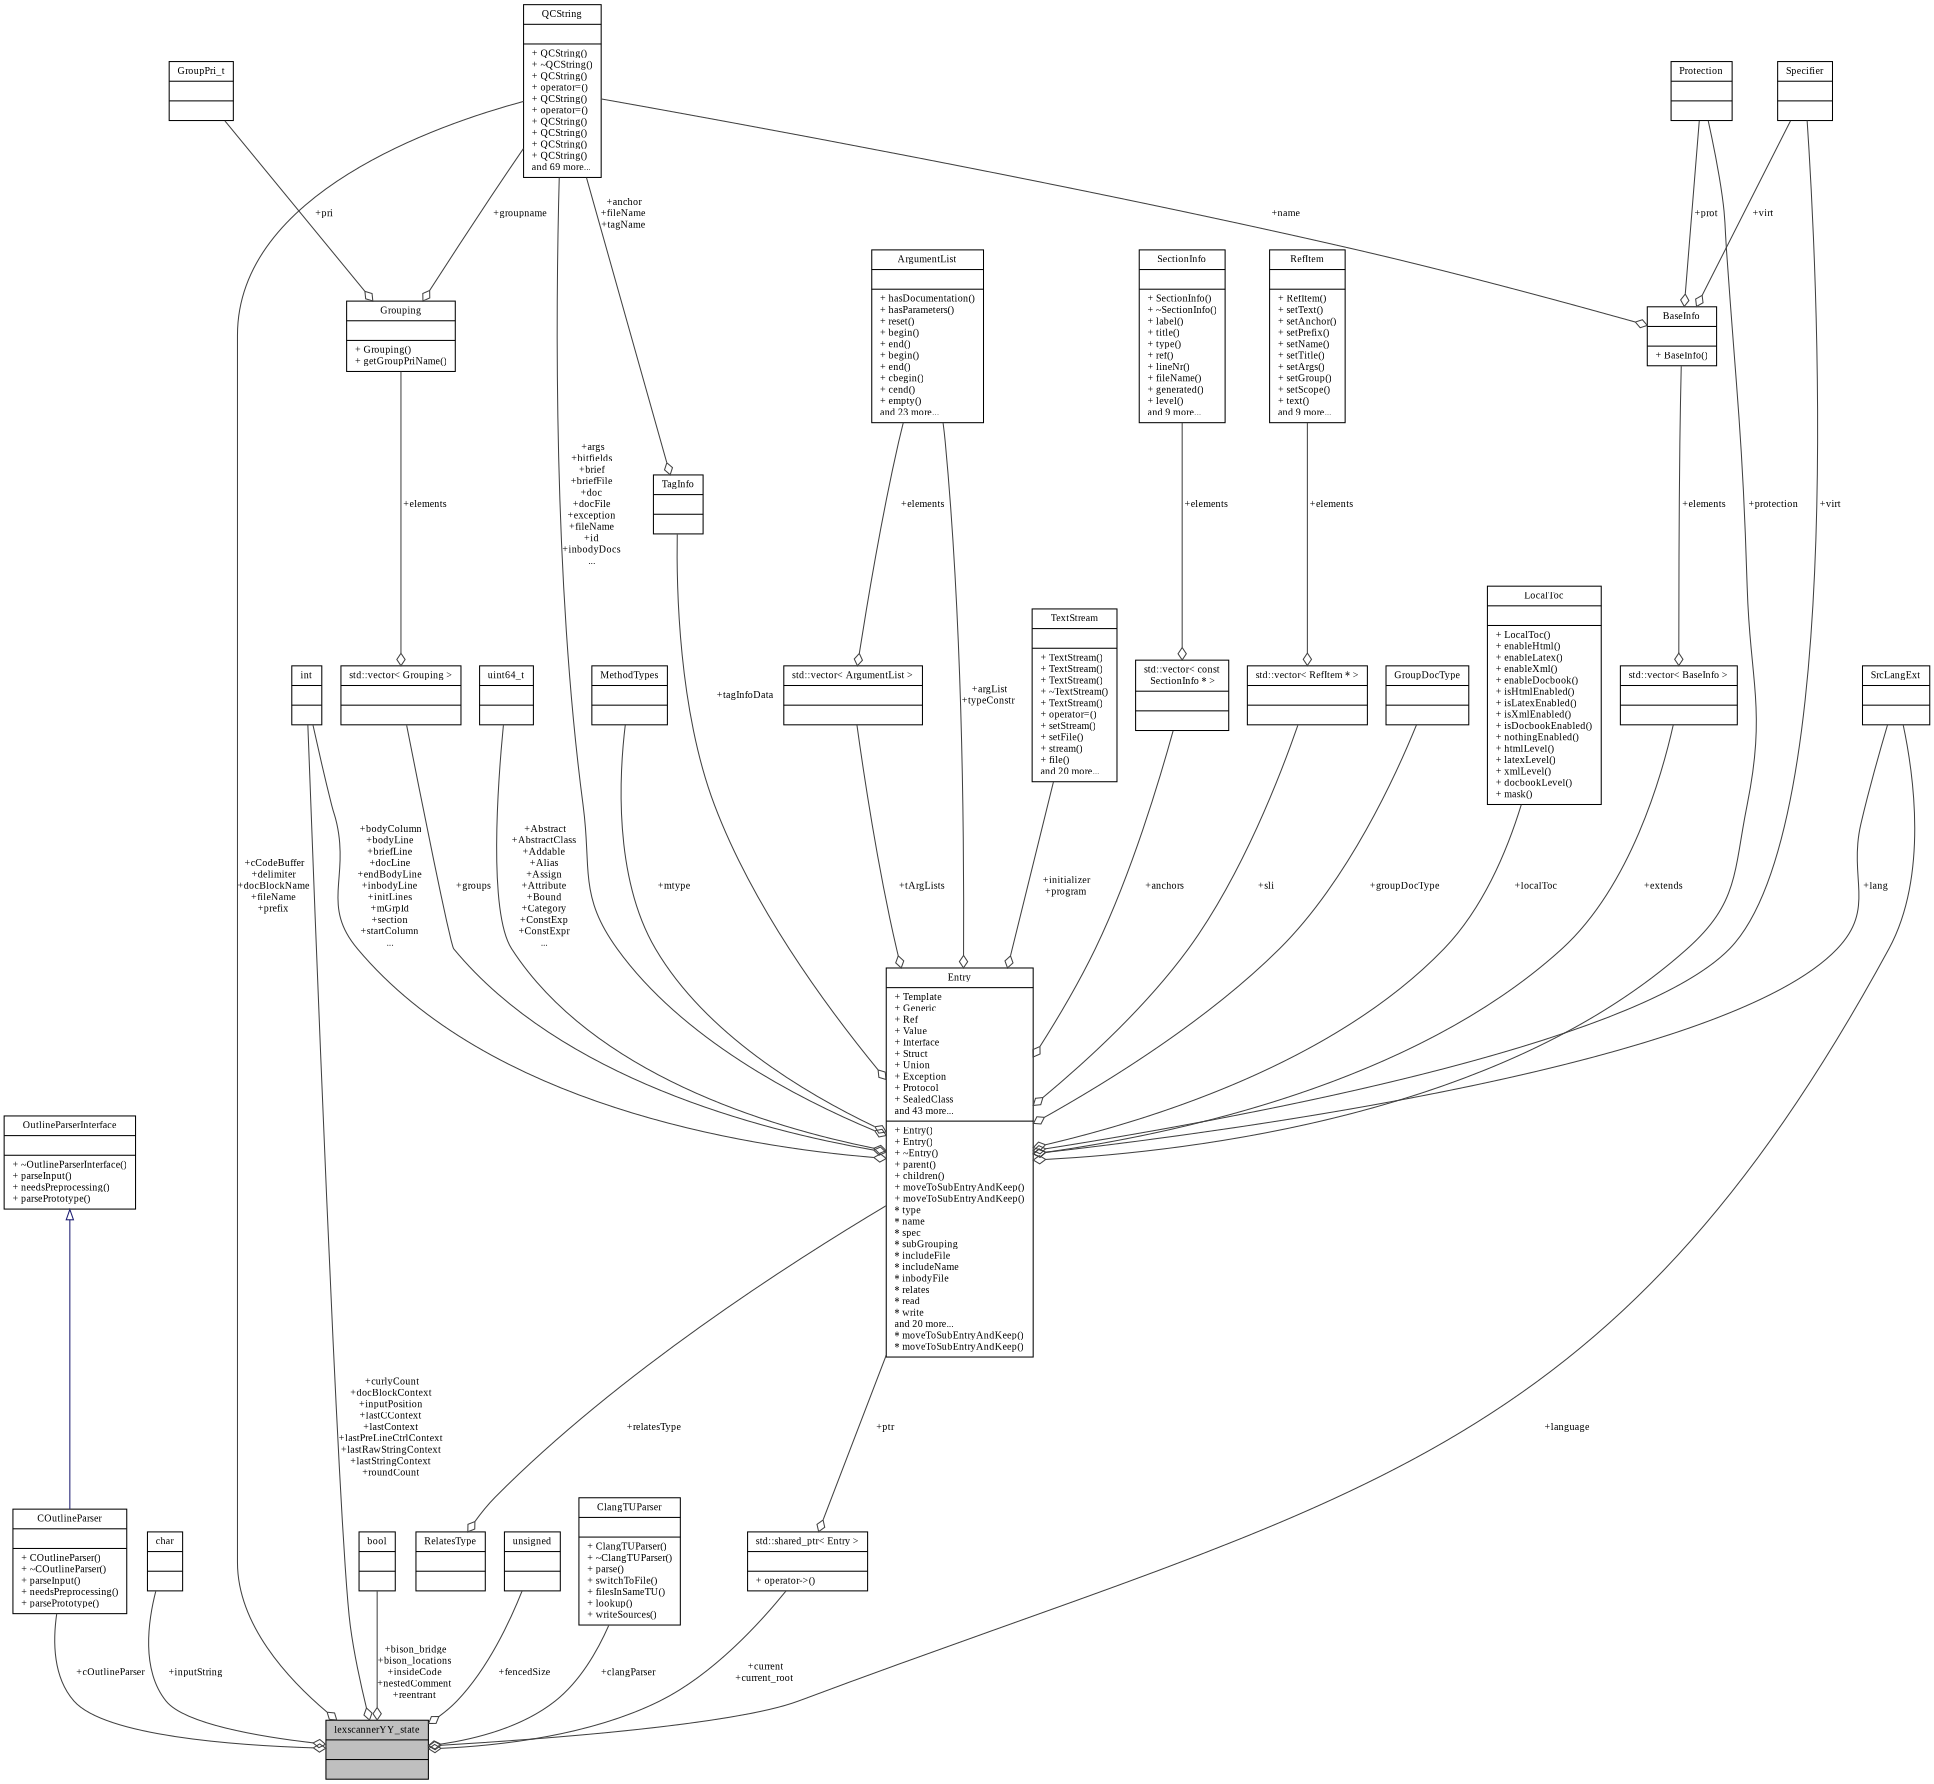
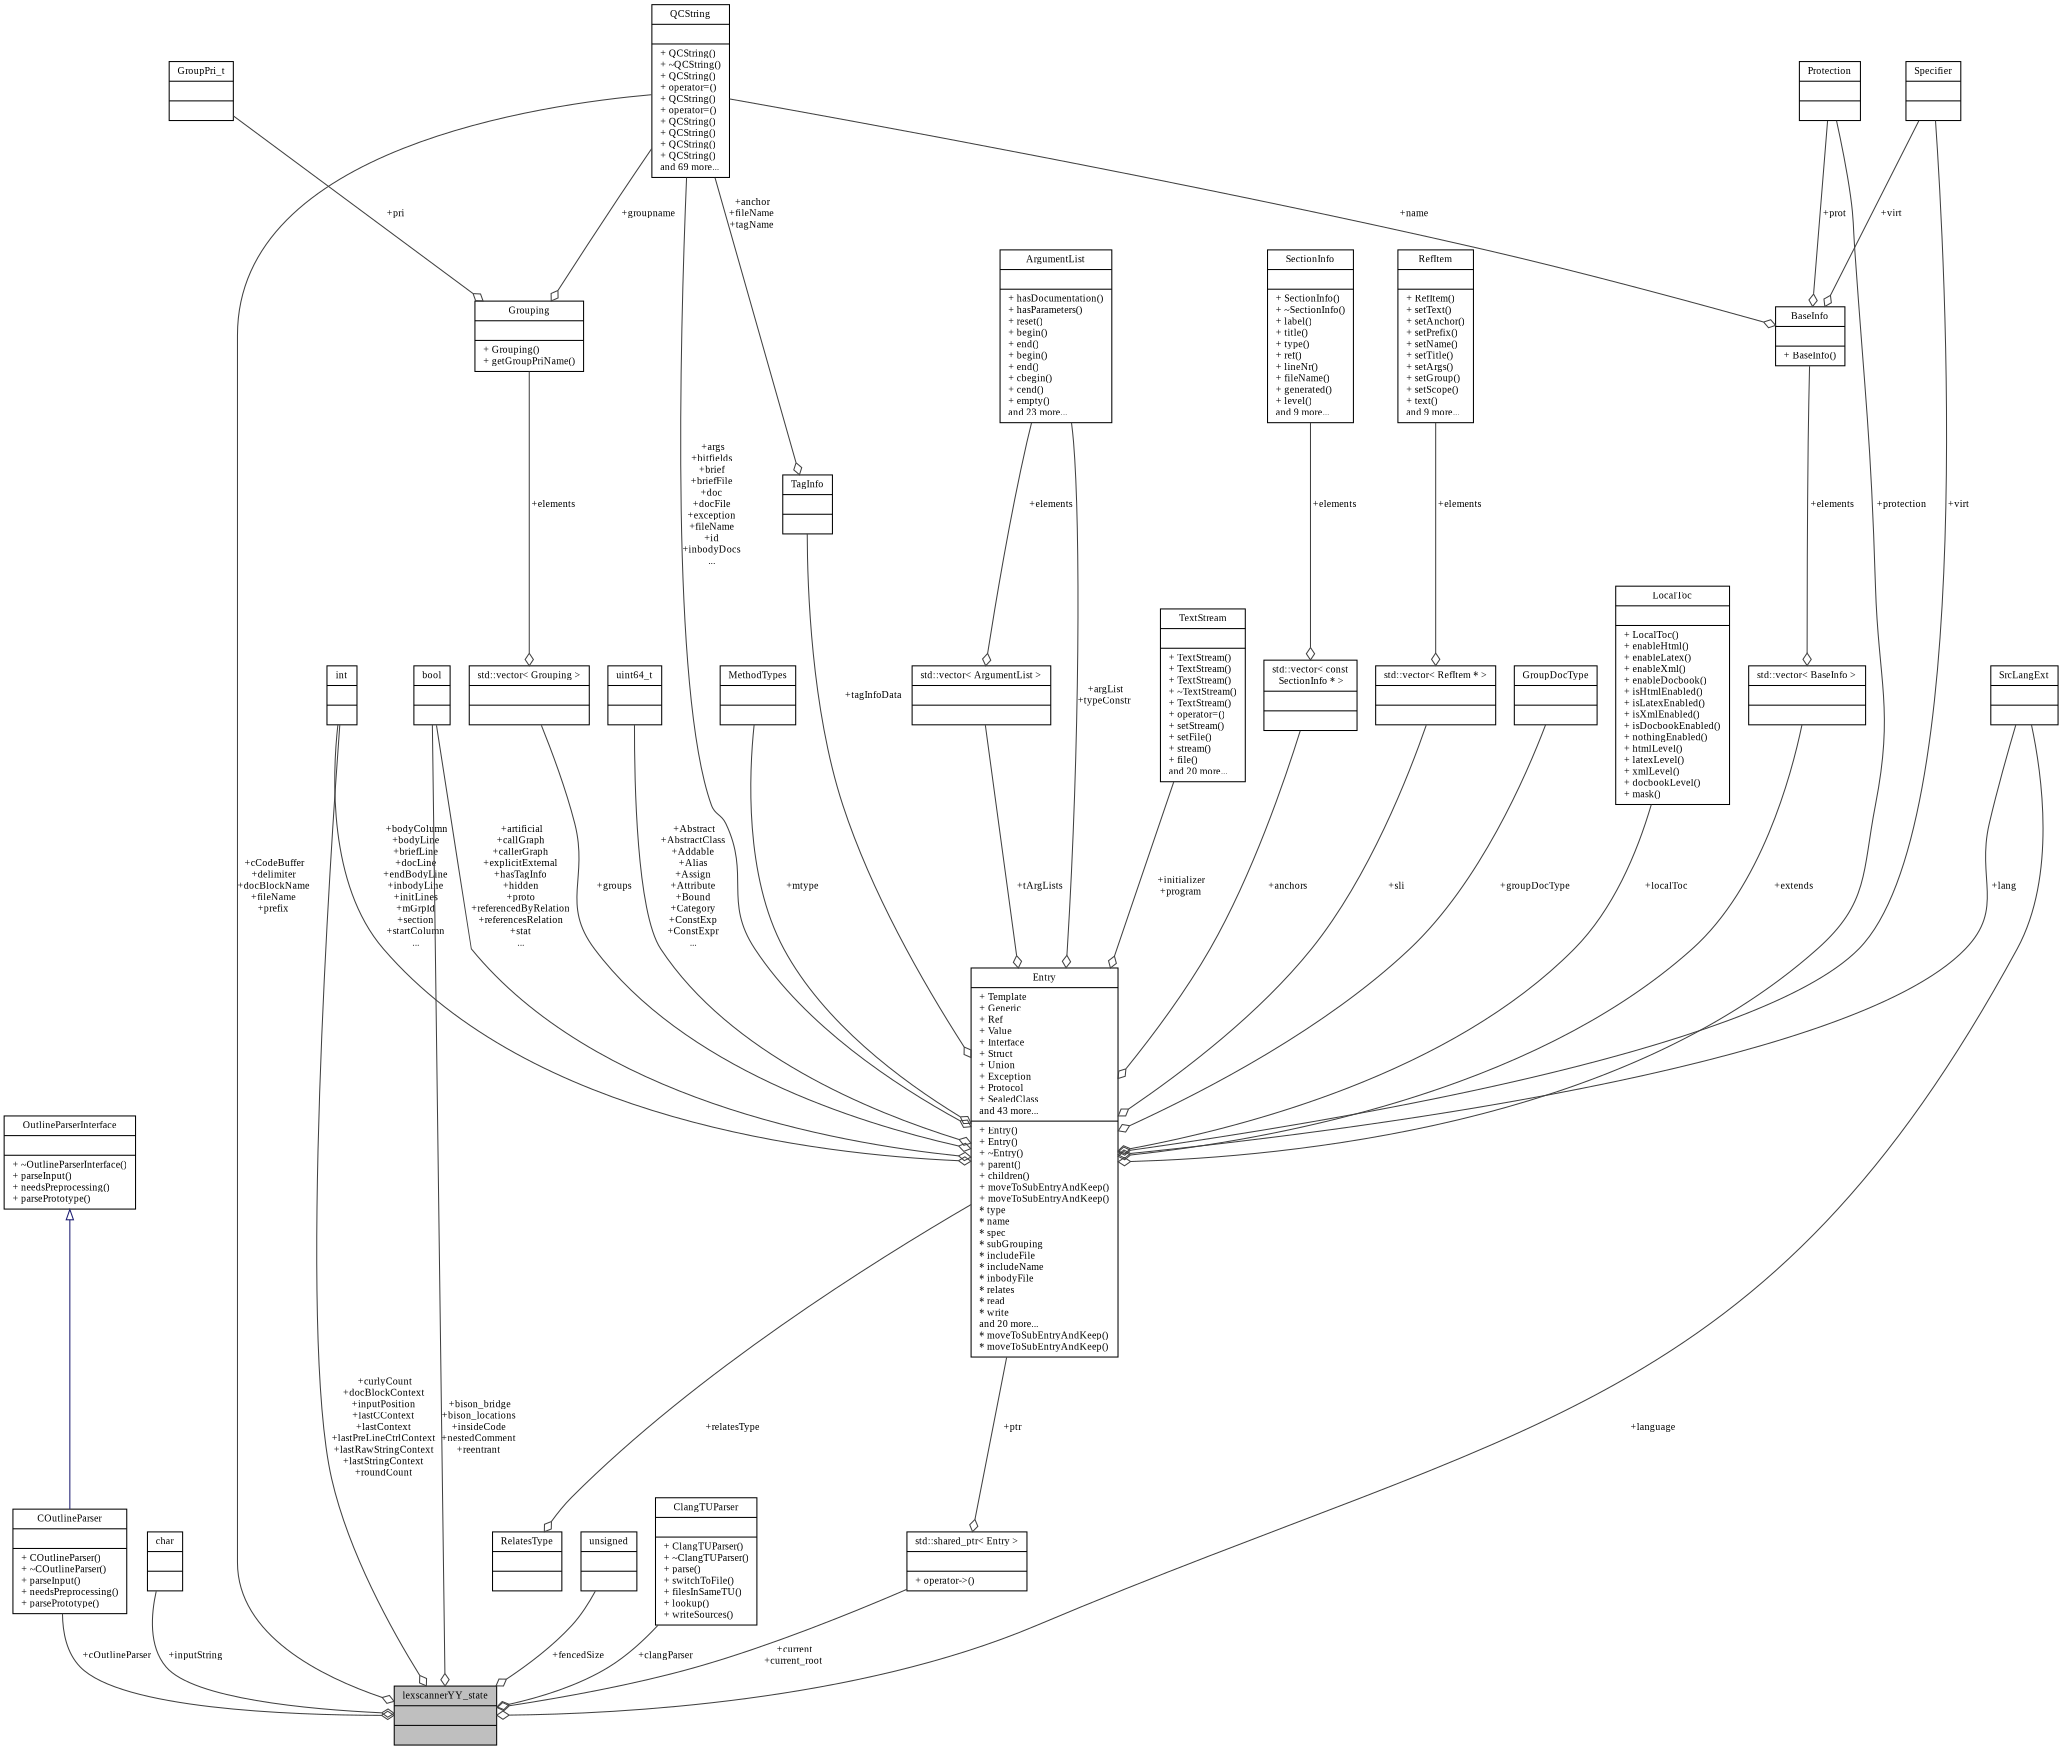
edge "bool" -> "Entry": added, label "+artificial +callGraph +callerGraph +explicitExternal +hasTagInfo +hidden +proto +referencedByRelation +referencesRelation +stat ..."
